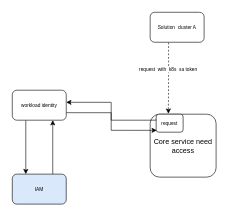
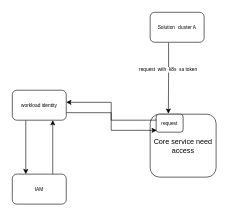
edge "Solution cluster A" -> "Core service need access": style dashed -> solid
node "IAM": fillcolor #dae8fc -> #ffffff
